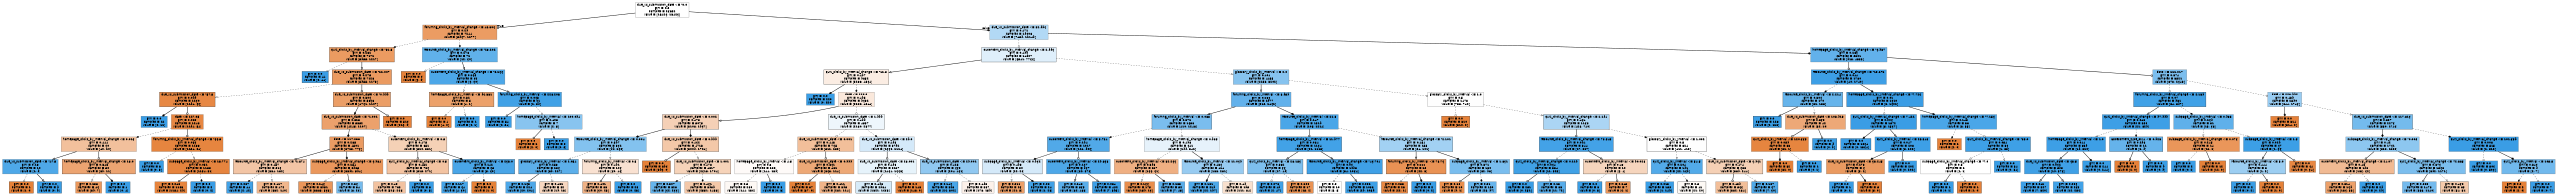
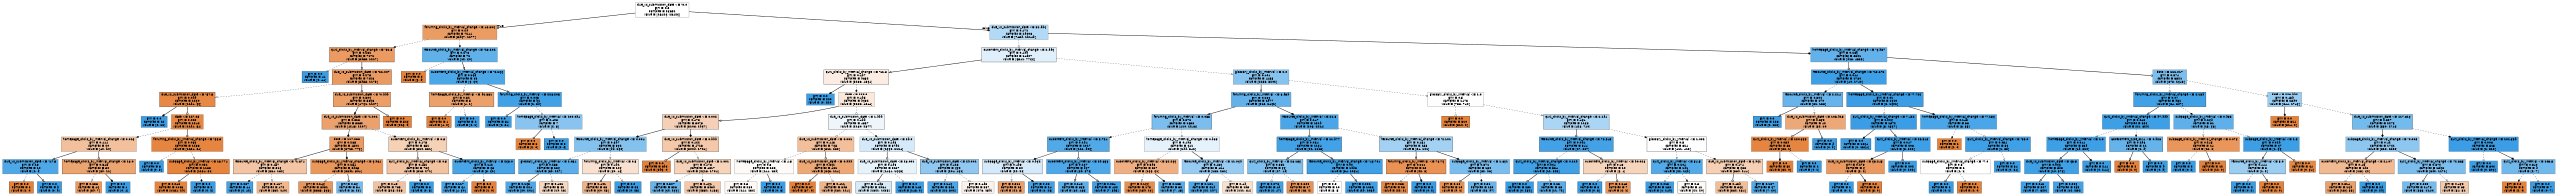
node "gini = 0.0 samples = 143 value = [143, 0]": fillcolor #e58139ff -> #399de5ff
